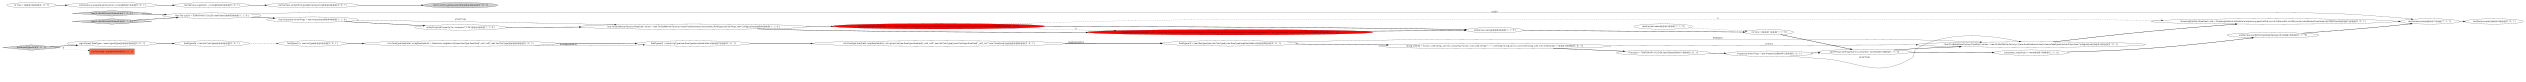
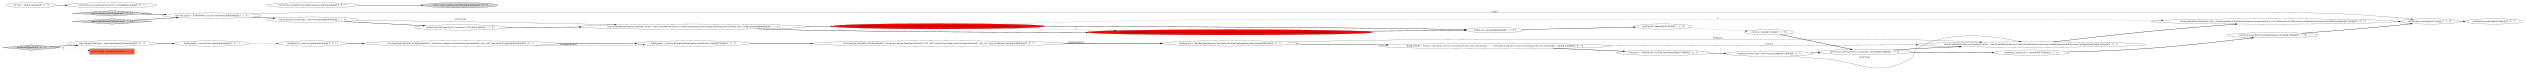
node "testHarness.snapshot(1,++time)@@@23@@@['0', '0', '1']": removed
edge "testHarness.setup()@@@9@@@['1', '1', '0']" -> "int time = 0@@@11@@@['1', '1', '0']": now "testHarness.setup()@@@9@@@['1', '1', '0']" -> "testHarness.open()@@@10@@@['1', '1', '0']"
